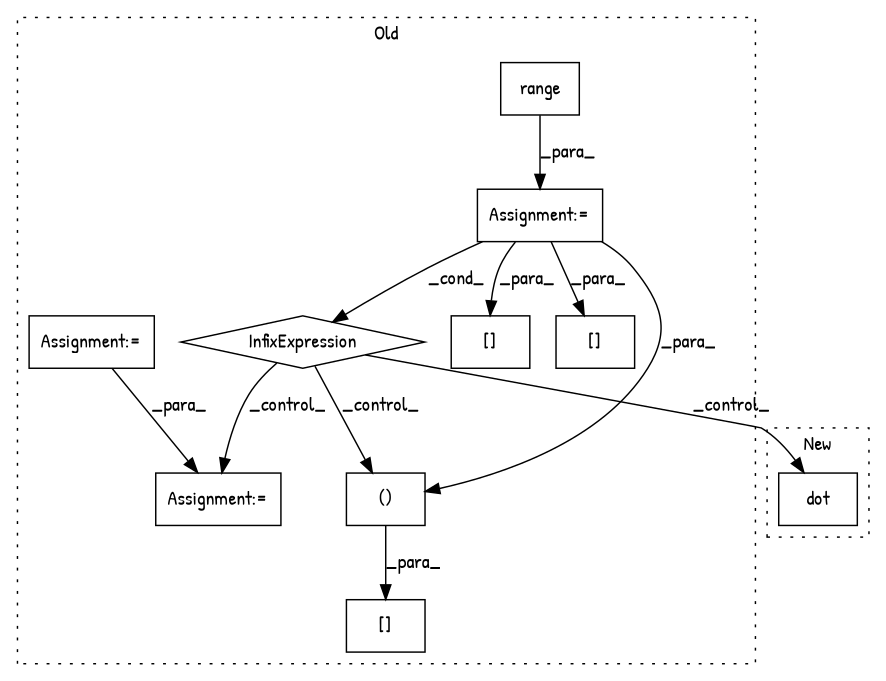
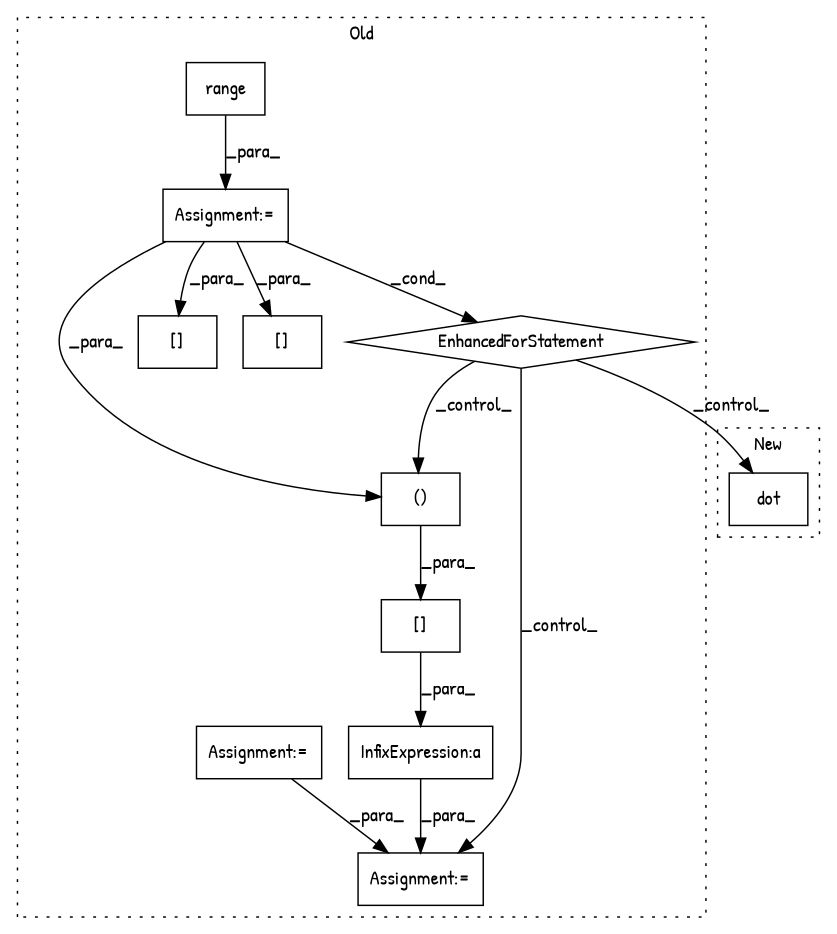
node "InfixExpression": label "InfixExpression" -> "EnhancedForStatement"
node "InfixExpression:a": added
